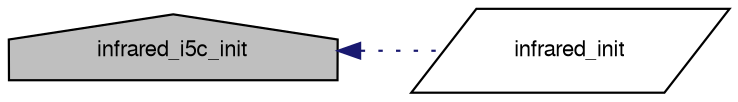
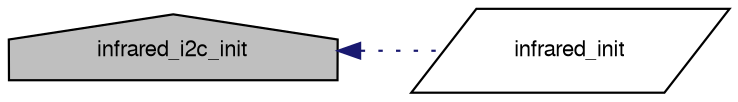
node "infrared_i5c_init": label "infrared_i5c_init" -> "infrared_i2c_init"
